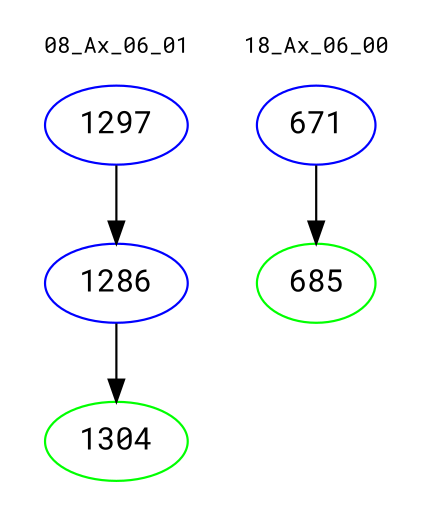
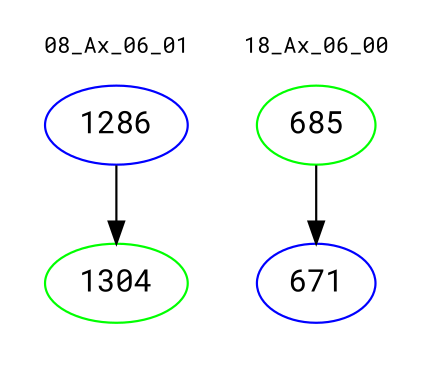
node "1297": removed
edge "671" -> "685": reversed
